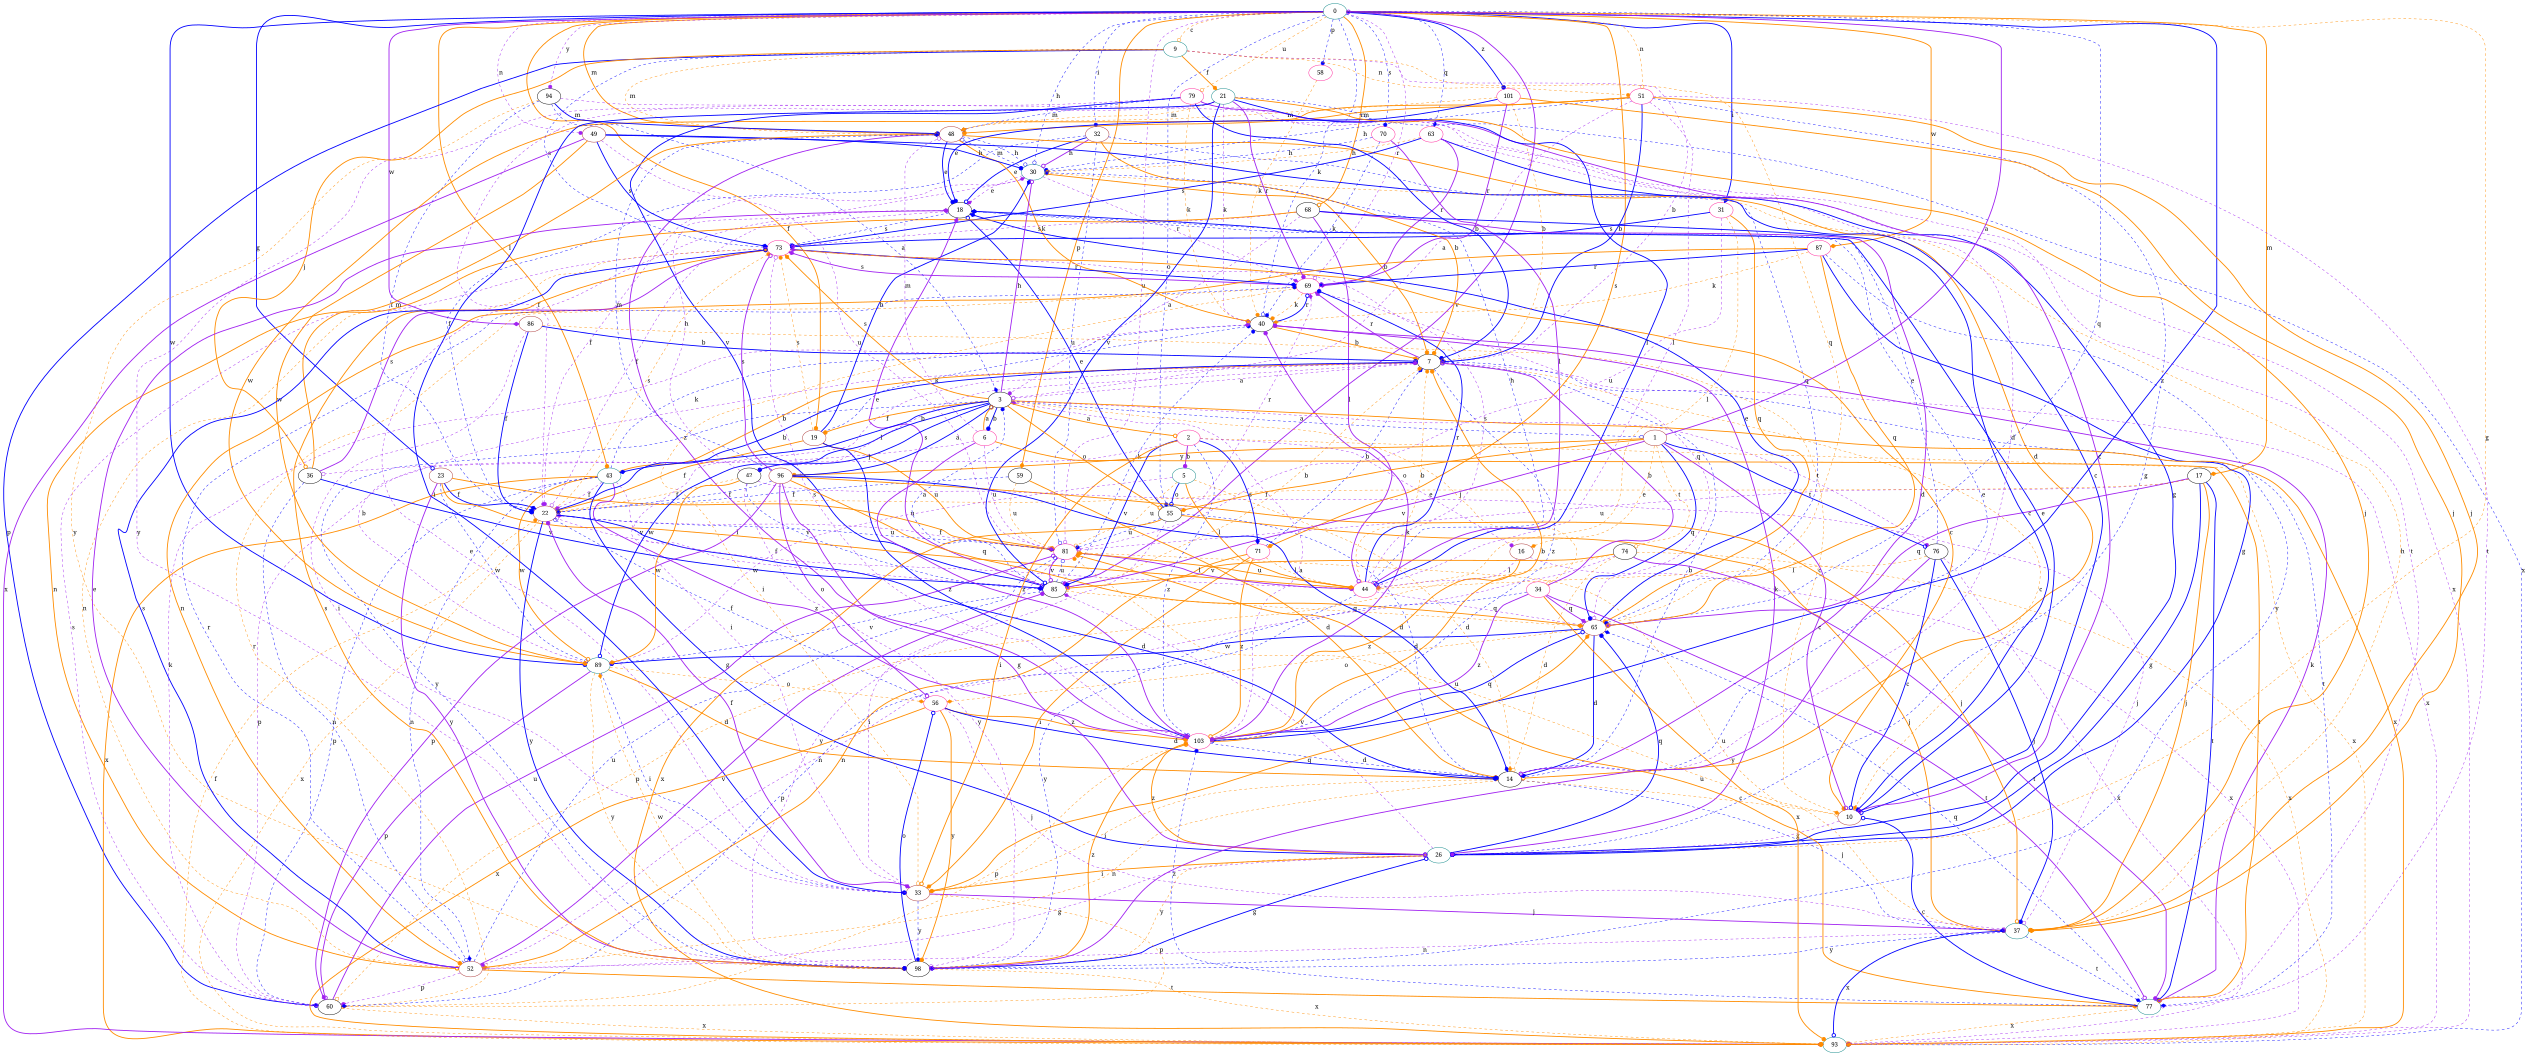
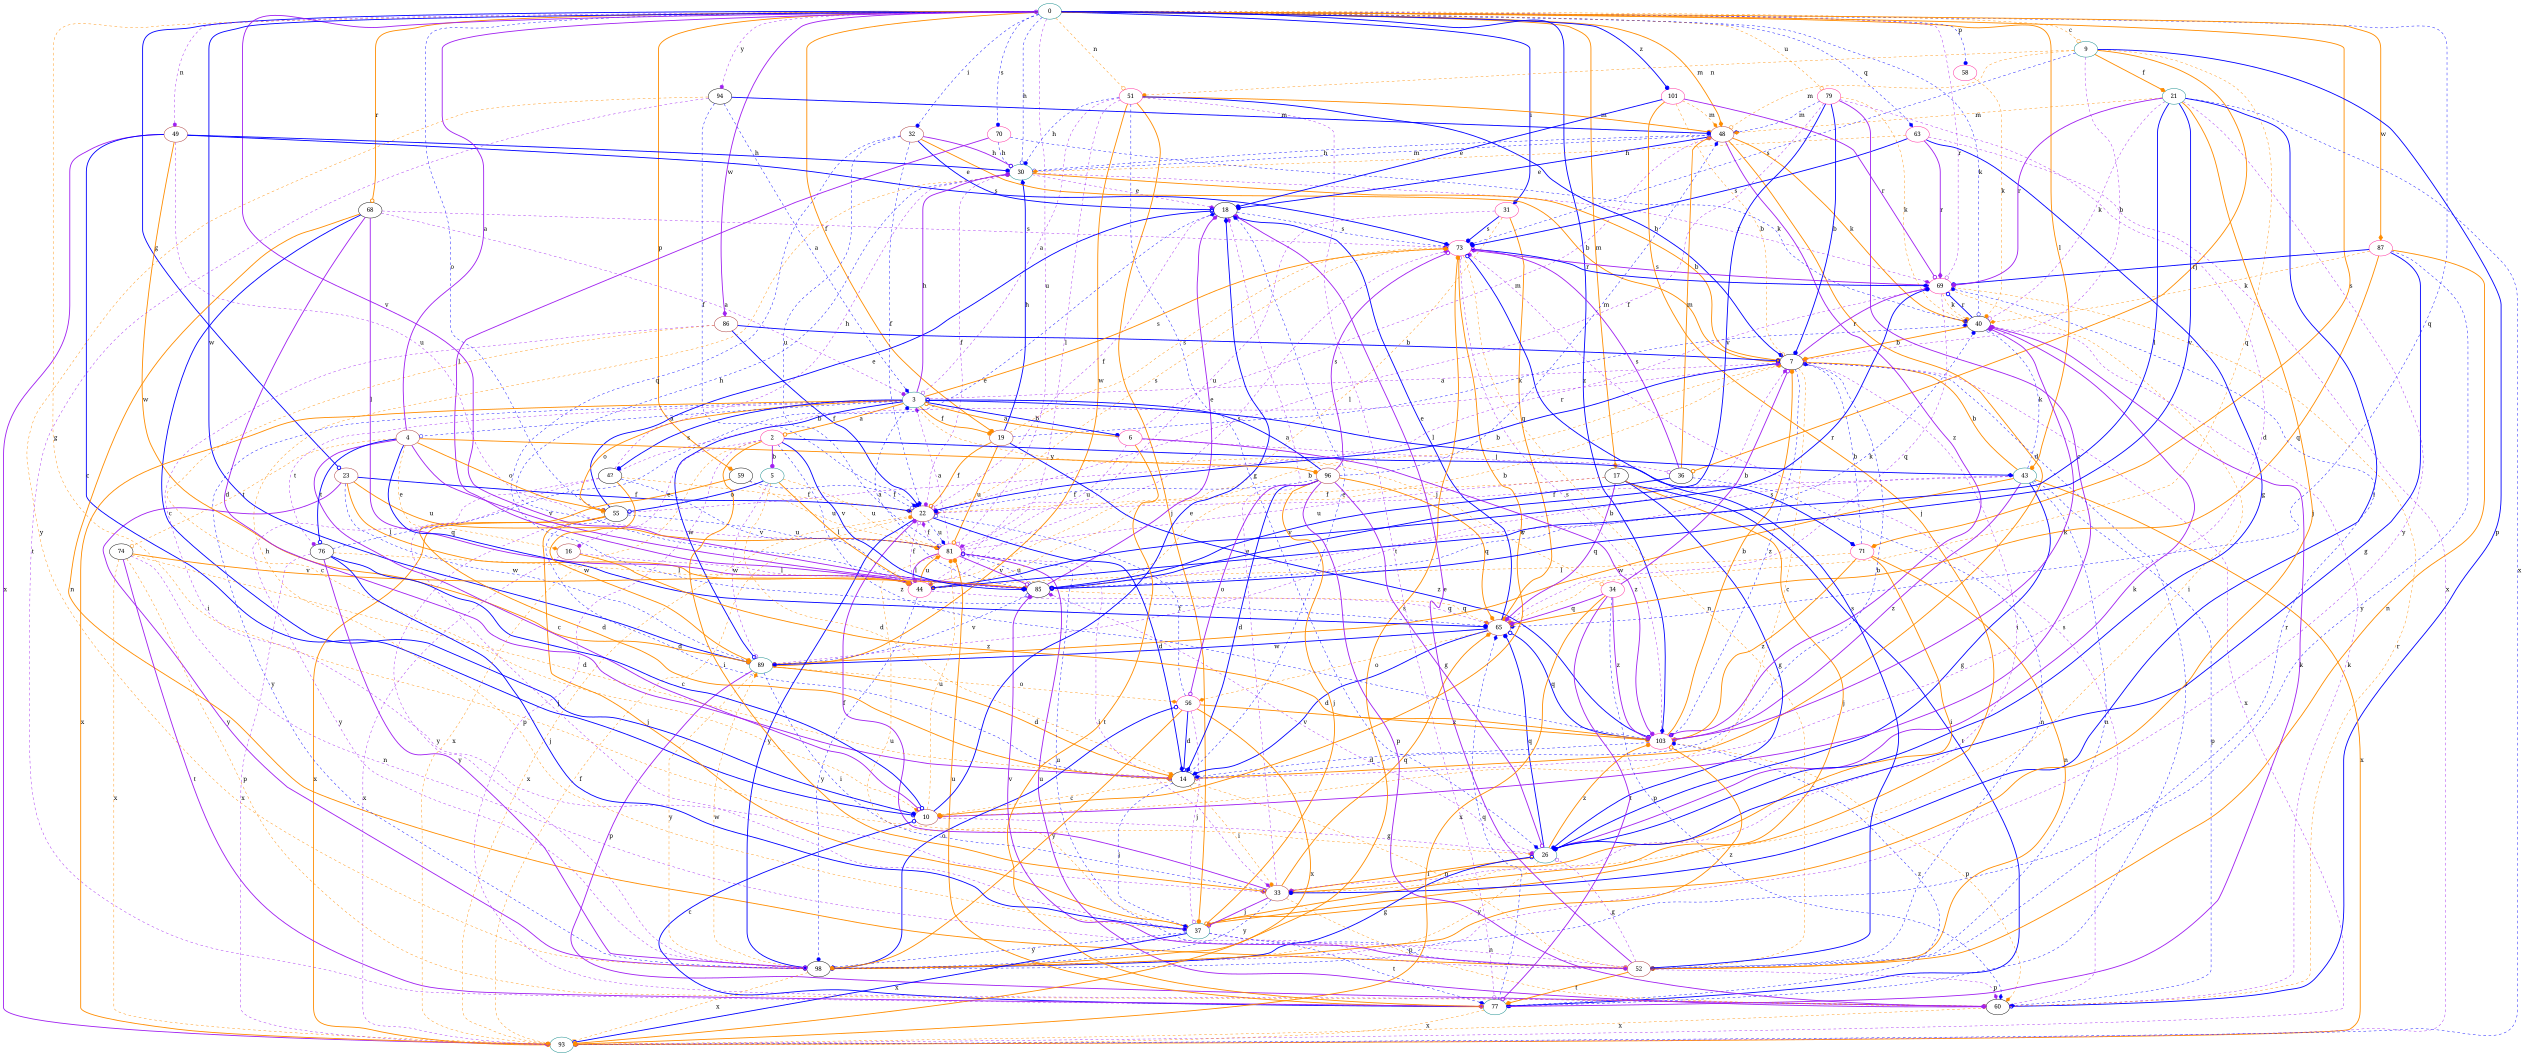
node "3": color black -> teal
node "1": label "1" -> "4"
edge "103" -> "3": now "81" -> "3"
